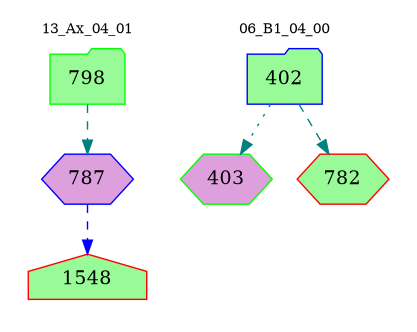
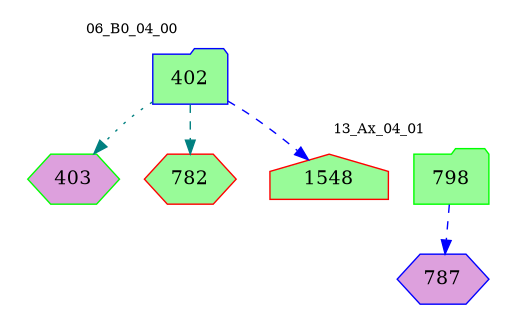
cluster "06_B1_04_00": label "06_B1_04_00" -> "06_B0_04_00"
edge "798" -> "787": color teal -> blue
edge "787" -> "1548": now "402" -> "1548"
